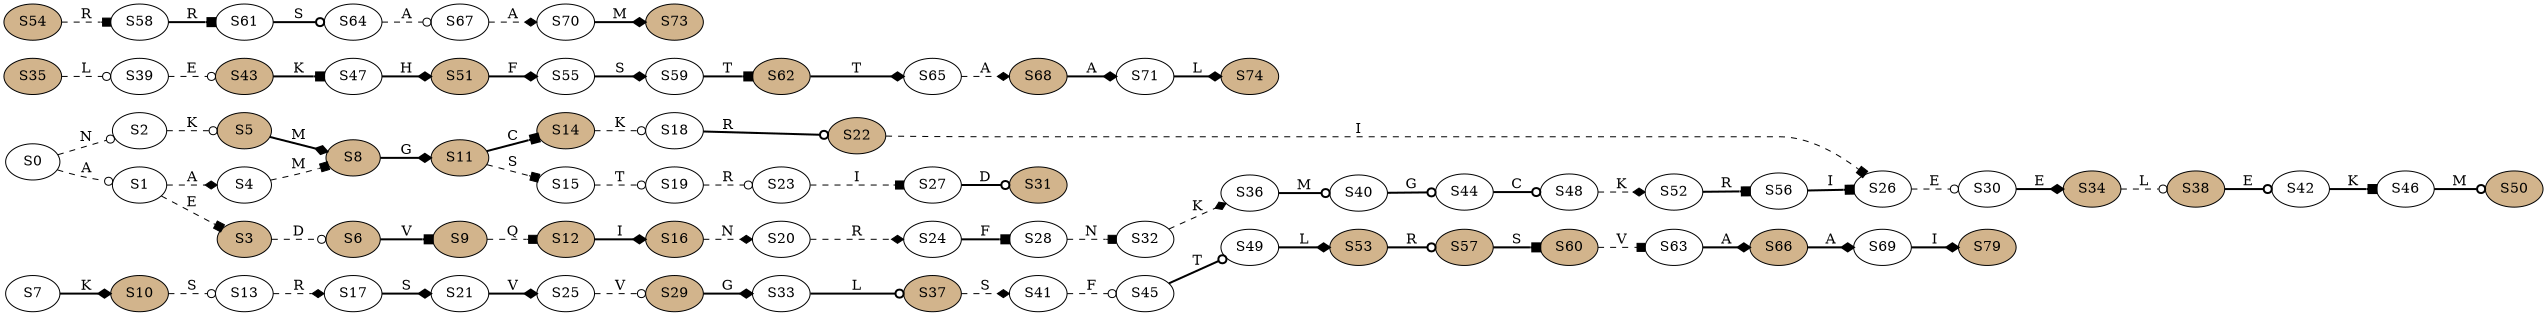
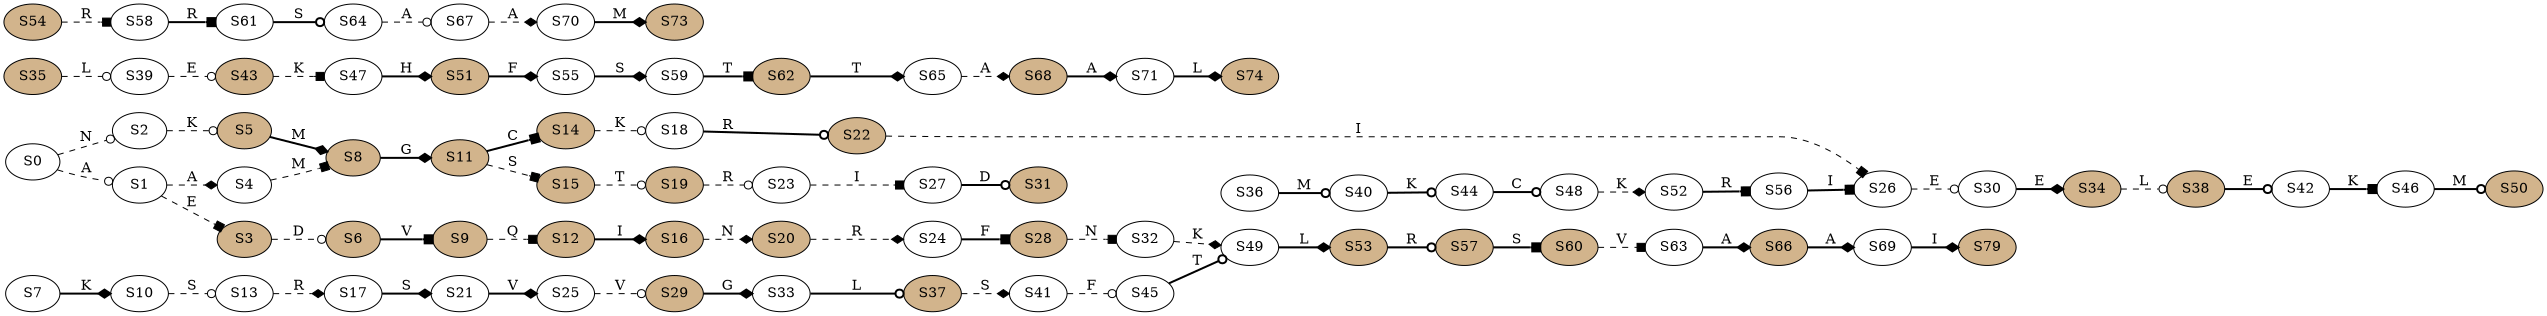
edge "S43" -> "S47": style bold -> dashed
node "S15": fillcolor white -> tan
node "S19": fillcolor white -> tan
edge "S40" -> "S44": label "G" -> "K"
edge "S32" -> "S36": now "S32" -> "S49"
node "S20": fillcolor white -> tan
node "S28": fillcolor white -> tan
node "S10": fillcolor tan -> white
